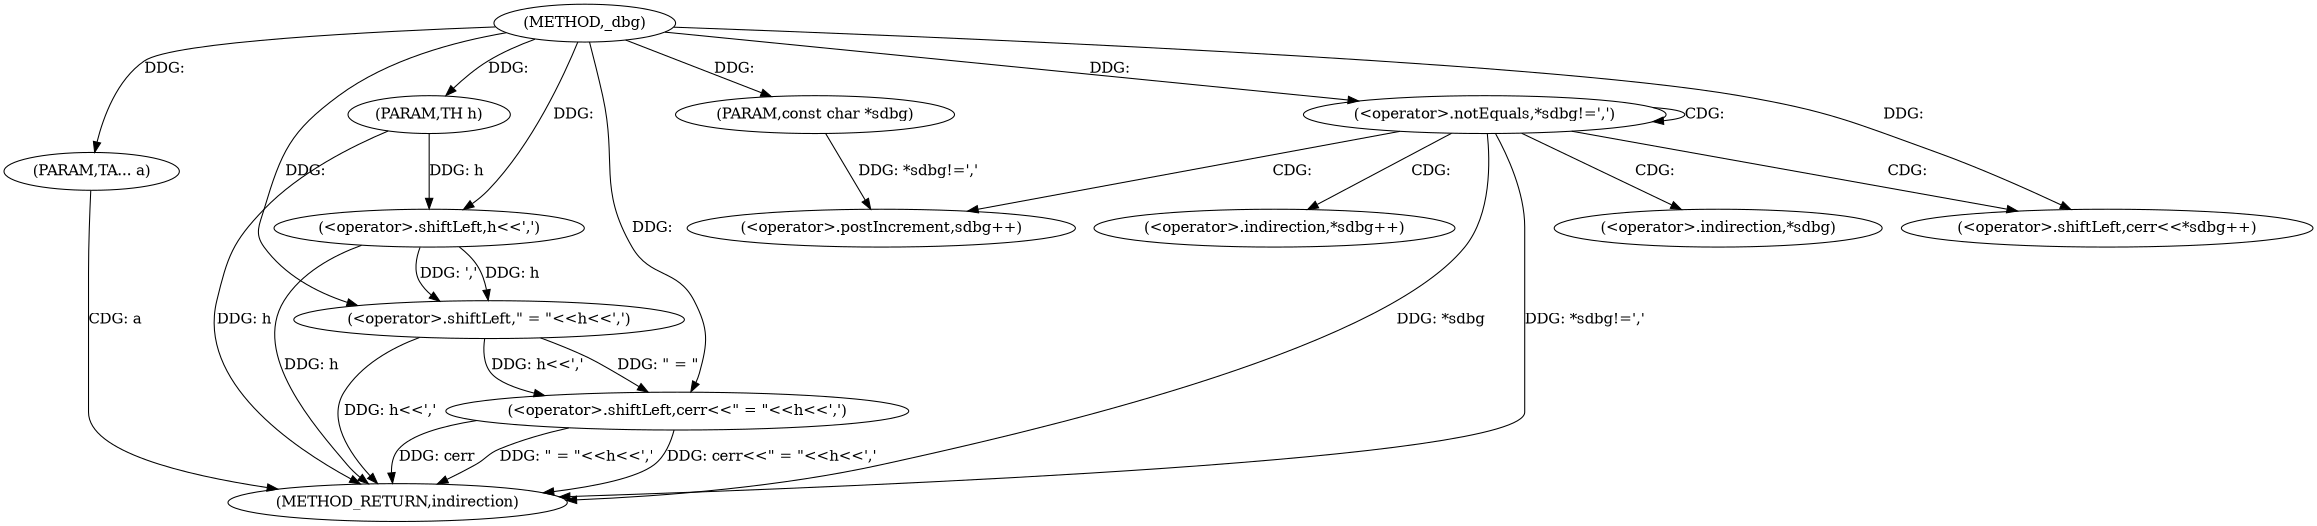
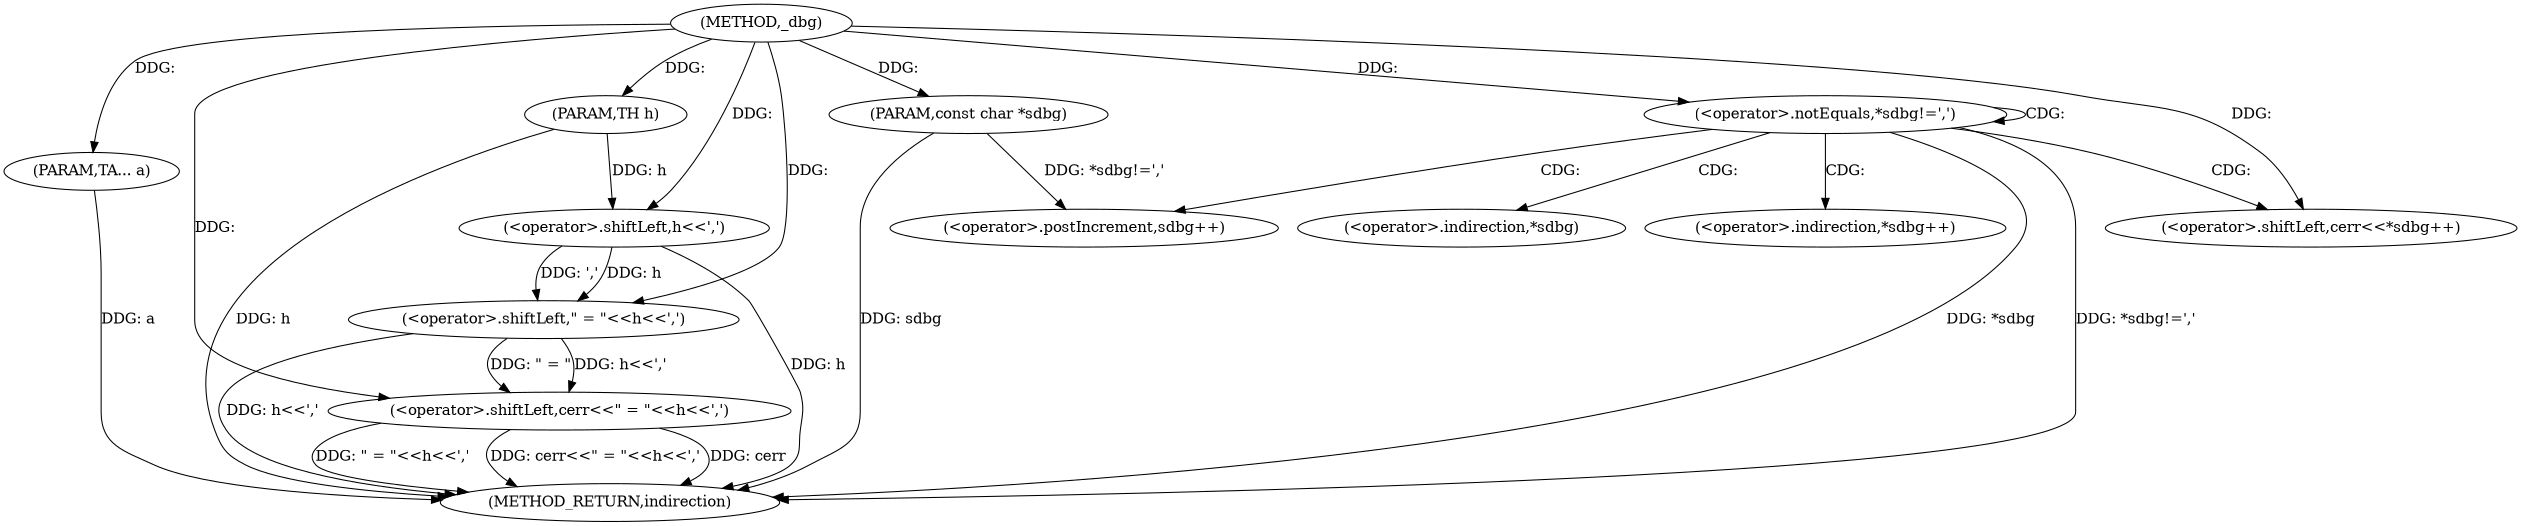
edge "(PARAM,TA... a)" -> "(METHOD_RETURN,indirection)": label "CDG: a" -> "DDG: a"
edge "(PARAM,const char *sdbg)" -> "(METHOD_RETURN,indirection)": added, label "DDG: sdbg"
